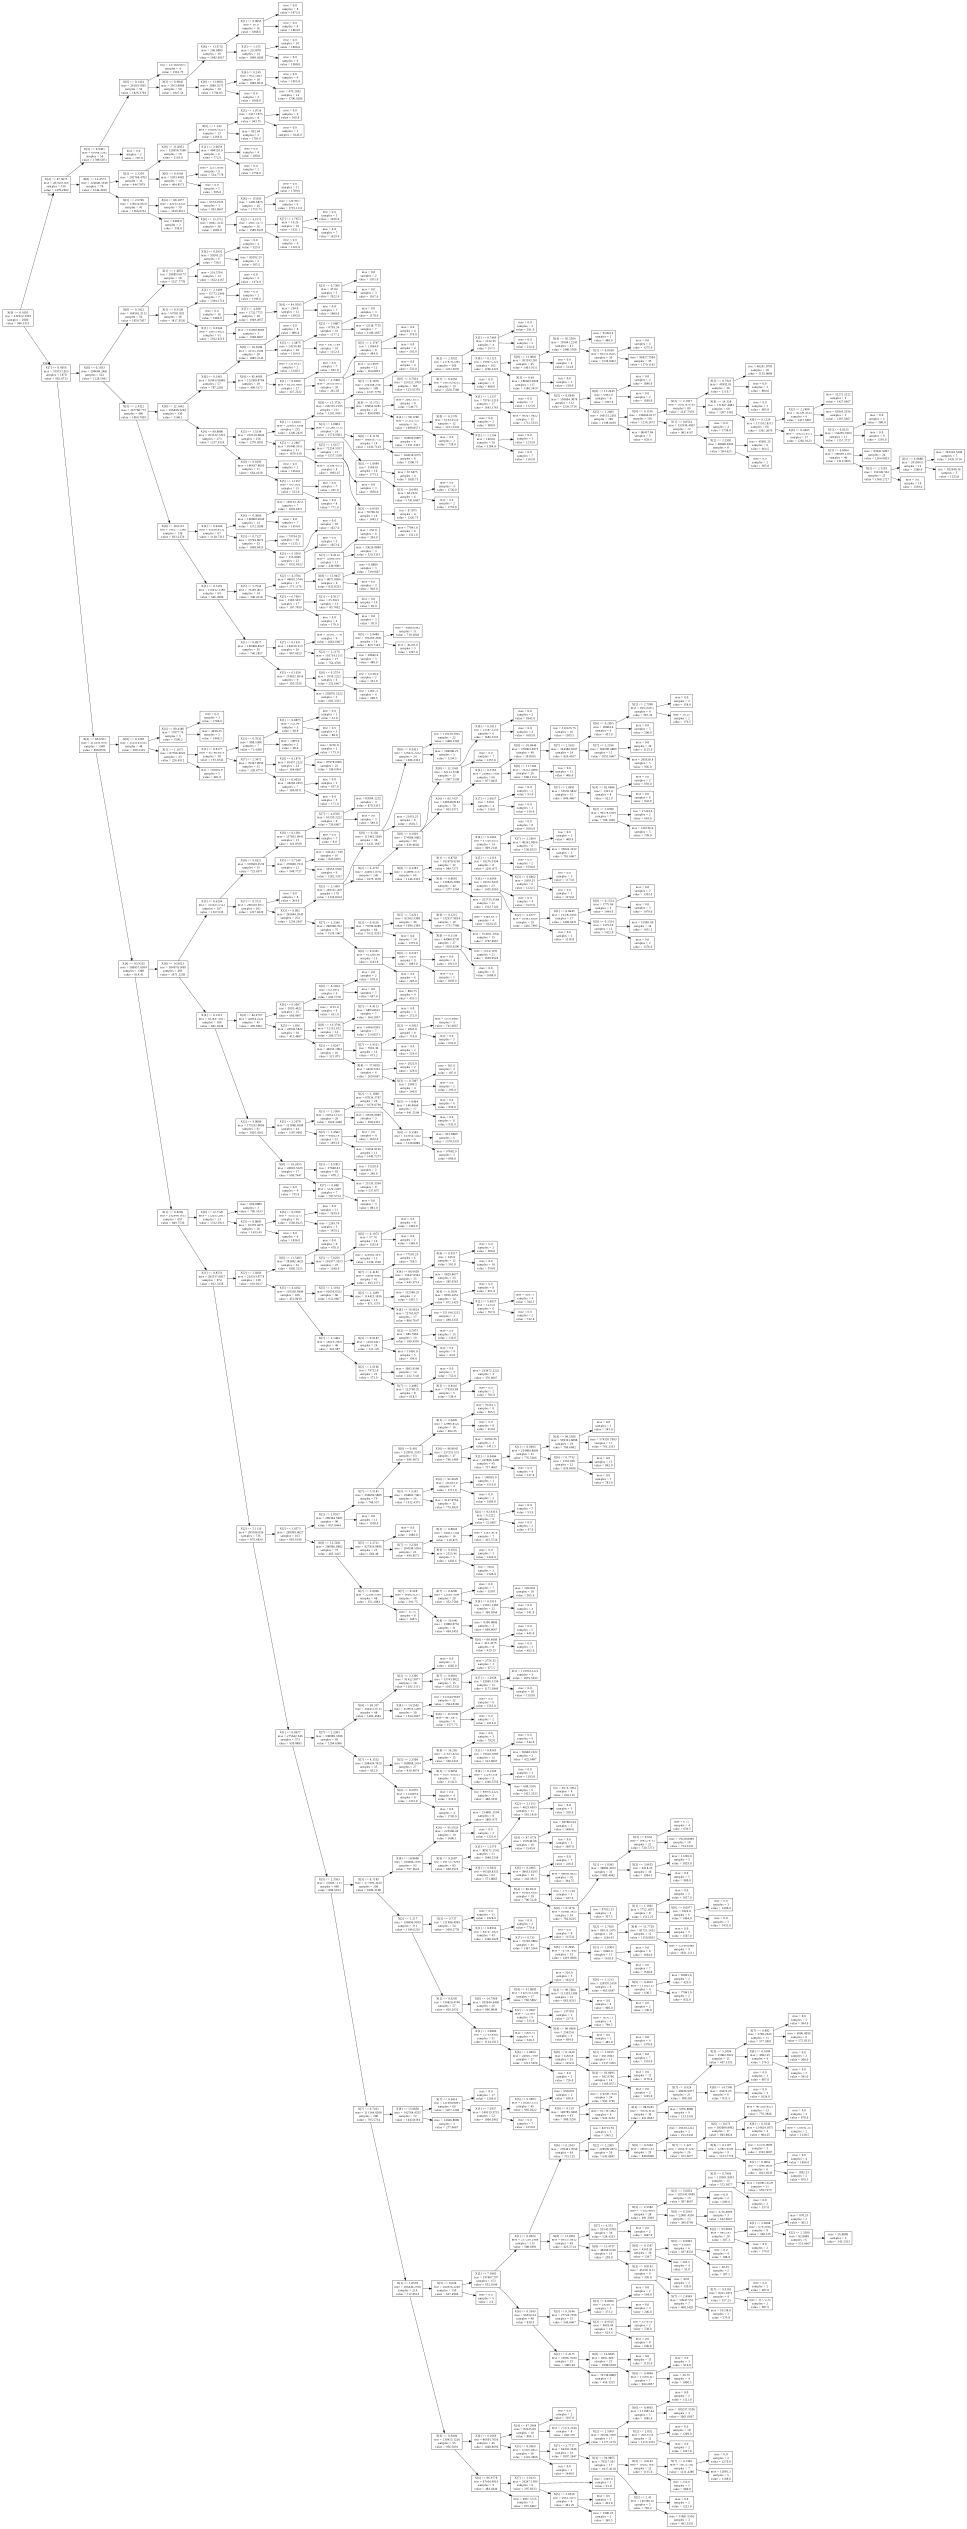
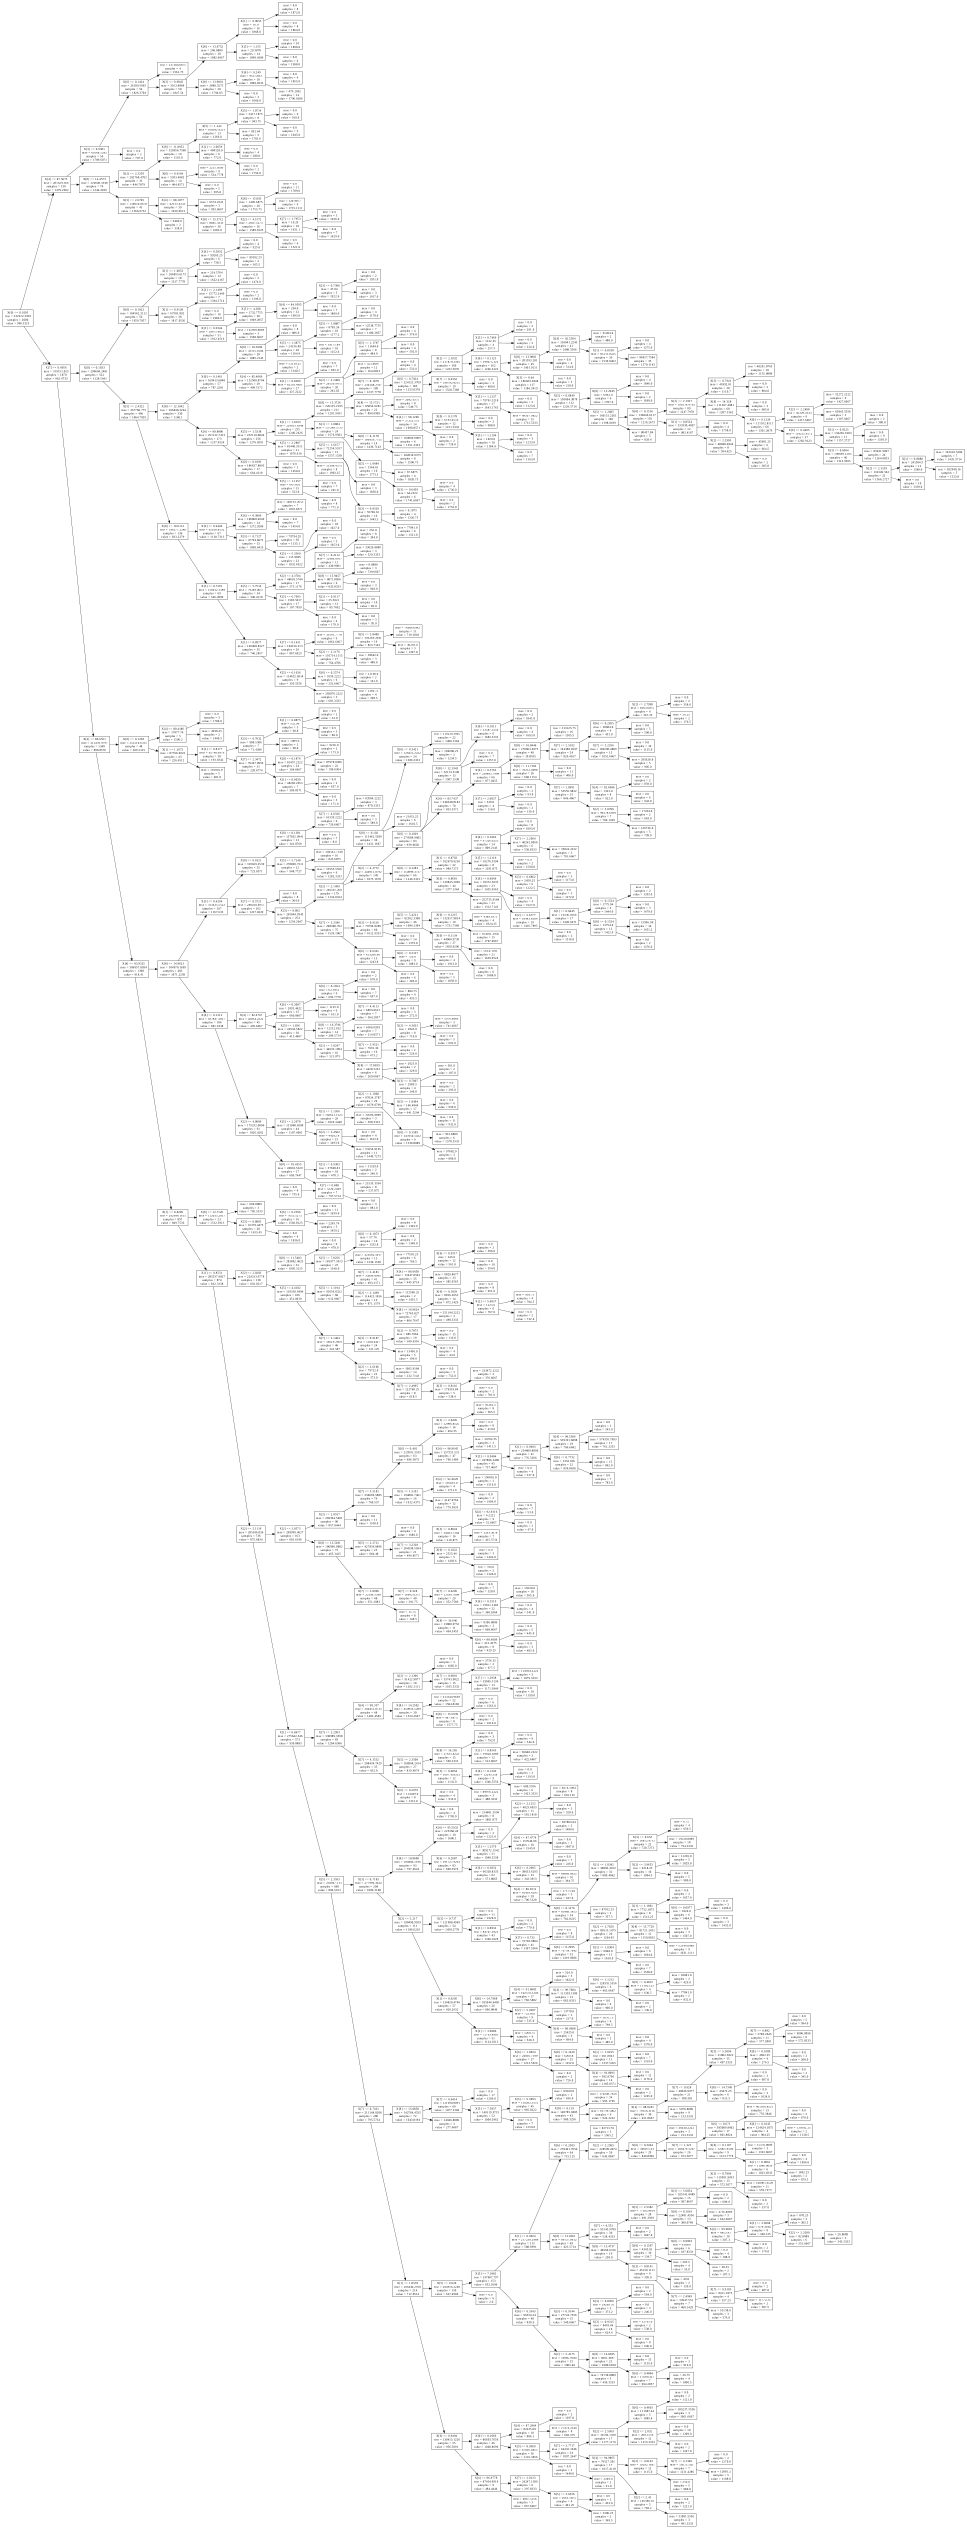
node "mse = 0.0 samples = 2 samples = 1045.0": label "mse = 0.0 samples = 2 samples = 1045.0" -> "mse = 0.0 samples = 2 value = 1045.0"
node "mse = 0.0 samples = 3 value = 400.0": removed
edge "X[7] <= 2.0123 mse = 24247.1389 samples = 6 value = 297.8333" -> "mse = 3249.0 samples = 2 value = 91.0": now "mse = 0.0 samples = 2 value = 1440.0" -> "mse = 3249.0 samples = 2 value = 91.0"
